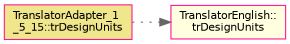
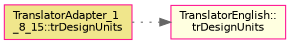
node "TranslatorAdapter_1 _5_15::trDesignUnits": label "TranslatorAdapter_1 _5_15::trDesignUnits" -> "TranslatorAdapter_1 _8_15::trDesignUnits"
